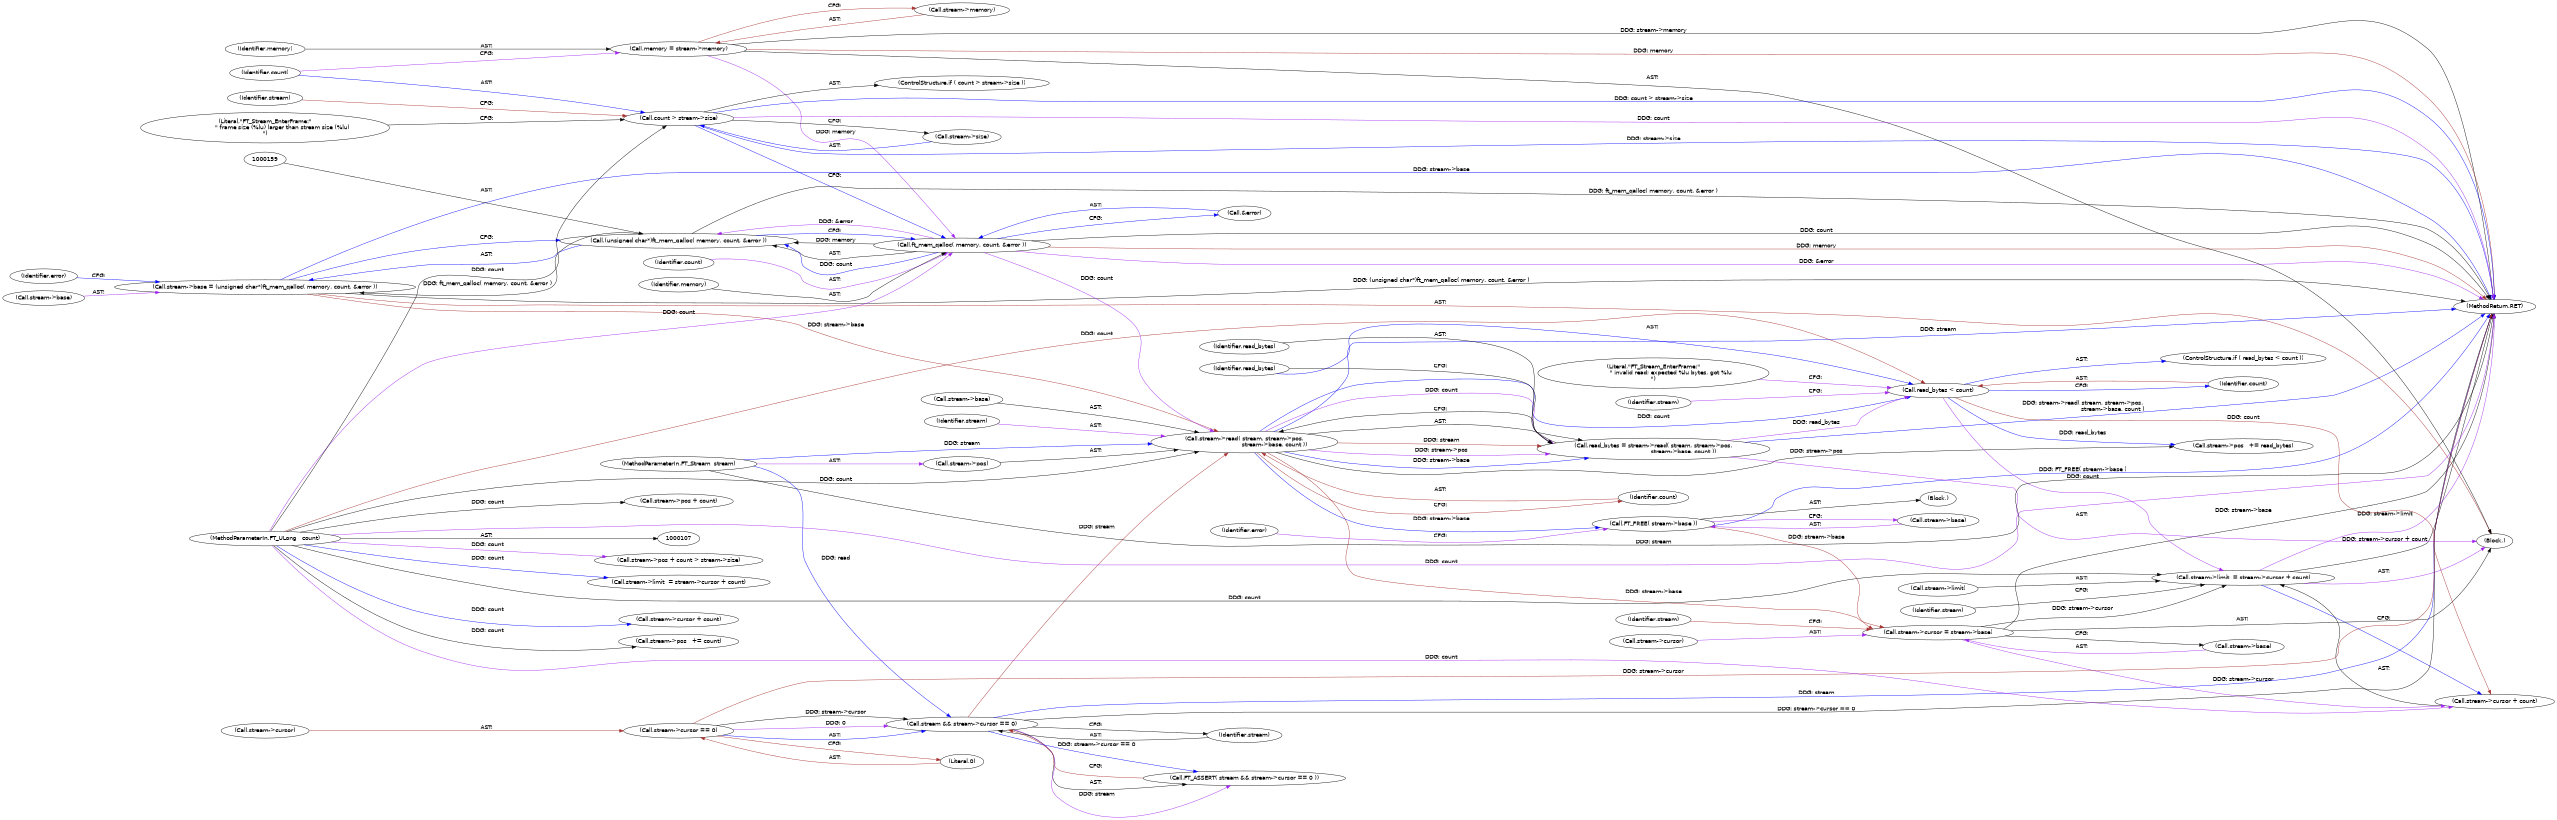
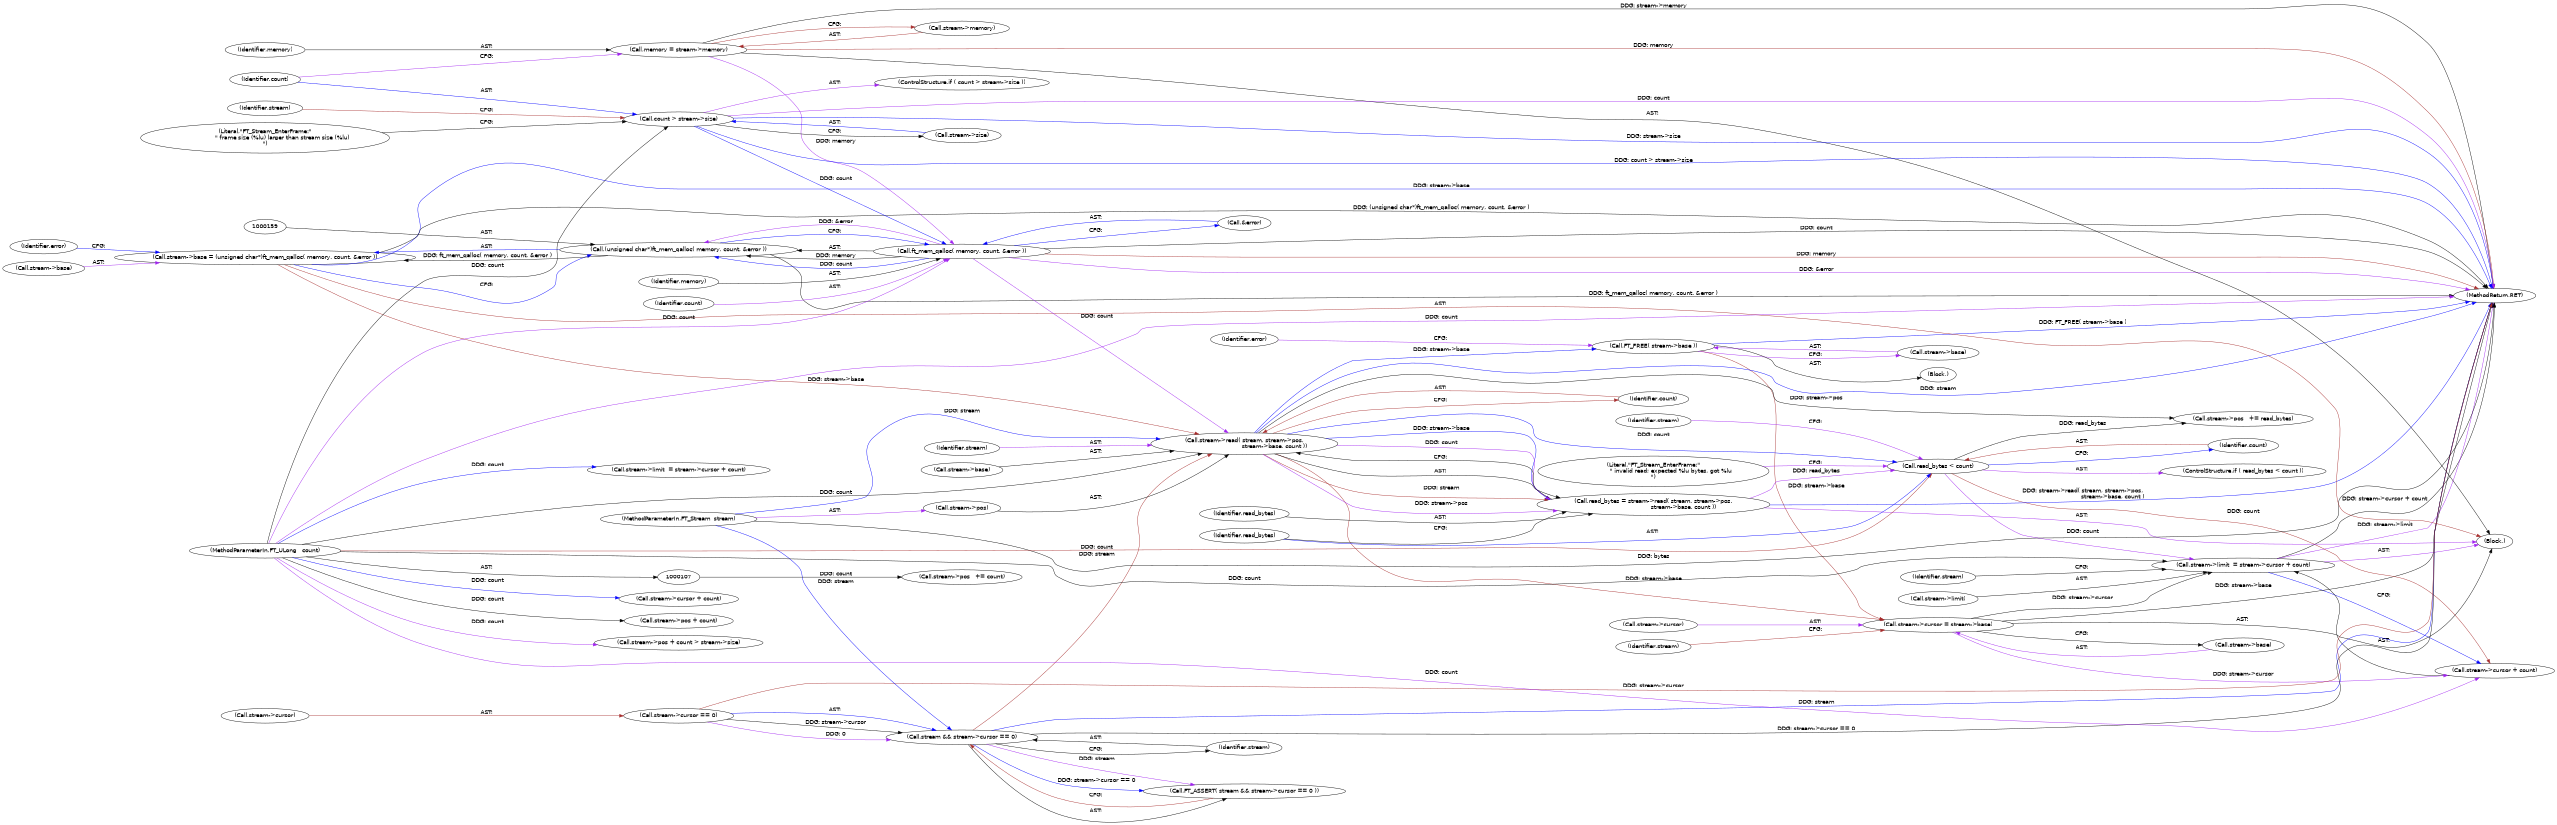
edge "(Call,count > stream->size)" -> "(ControlStructure,if ( count > stream->size ))": color black -> purple
edge "(Call,count > stream->size)" -> "(Call,ft_mem_qalloc( memory, count, &error ))": label "CFG: " -> "DDG: count"
edge "(Call,read_bytes < count)" -> "(ControlStructure,if ( read_bytes < count ))": color blue -> purple
edge "(Call,read_bytes < count)" -> "(Call,stream->pos   += read_bytes)": color blue -> black
edge "(MethodParameterIn,FT_Stream  stream)" -> "(MethodReturn,RET)": label "DDG: stream" -> "DDG: bytes"
edge "(MethodParameterIn,FT_Stream  stream)" -> "(Call,stream && stream->cursor == 0)": label "DDG: read" -> "DDG: stream"
edge "(MethodParameterIn,FT_ULong   count)" -> "(Call,stream->pos   += count)": now "1000107" -> "(Call,stream->pos   += count)"
node "(Literal,0)": removed
